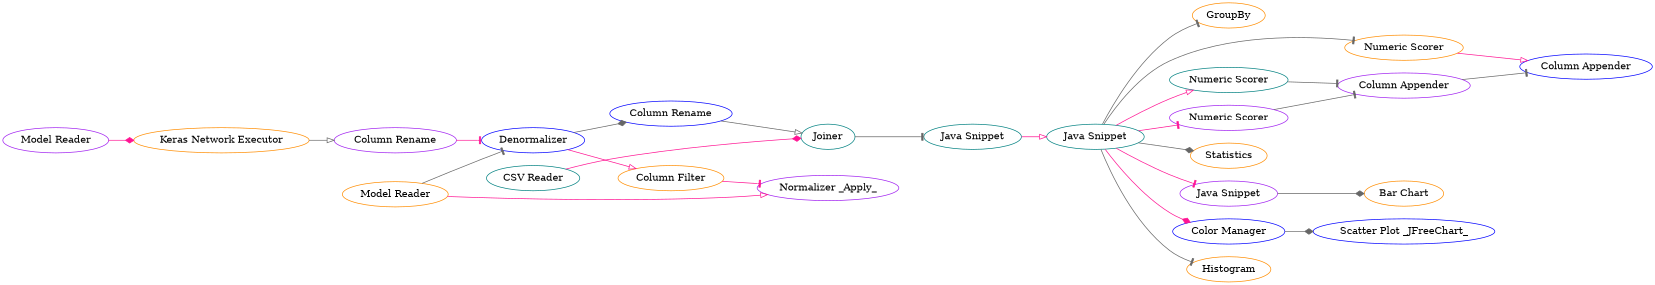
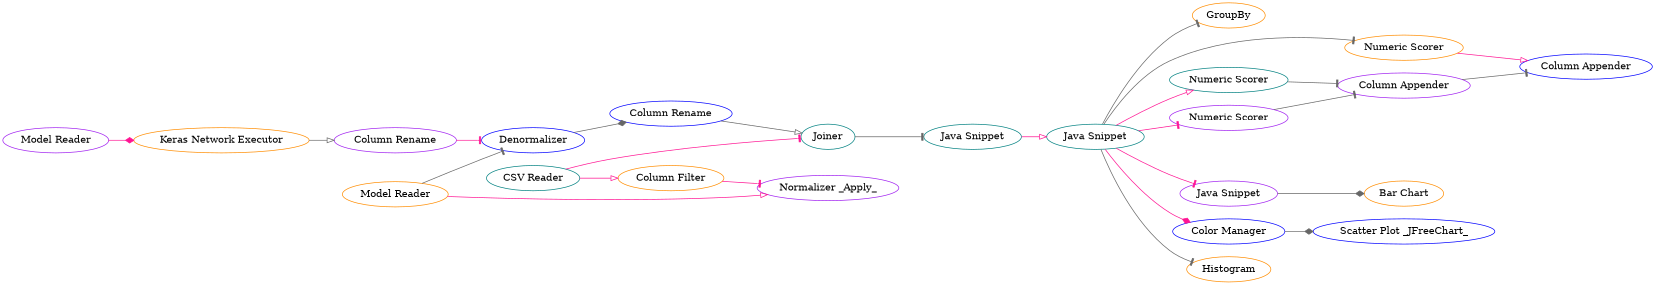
edge "CSV Reader" -> "Joiner": arrowhead diamond -> tee
node "Statistics": removed
edge "Denormalizer" -> "Column Filter": now "CSV Reader" -> "Column Filter"
